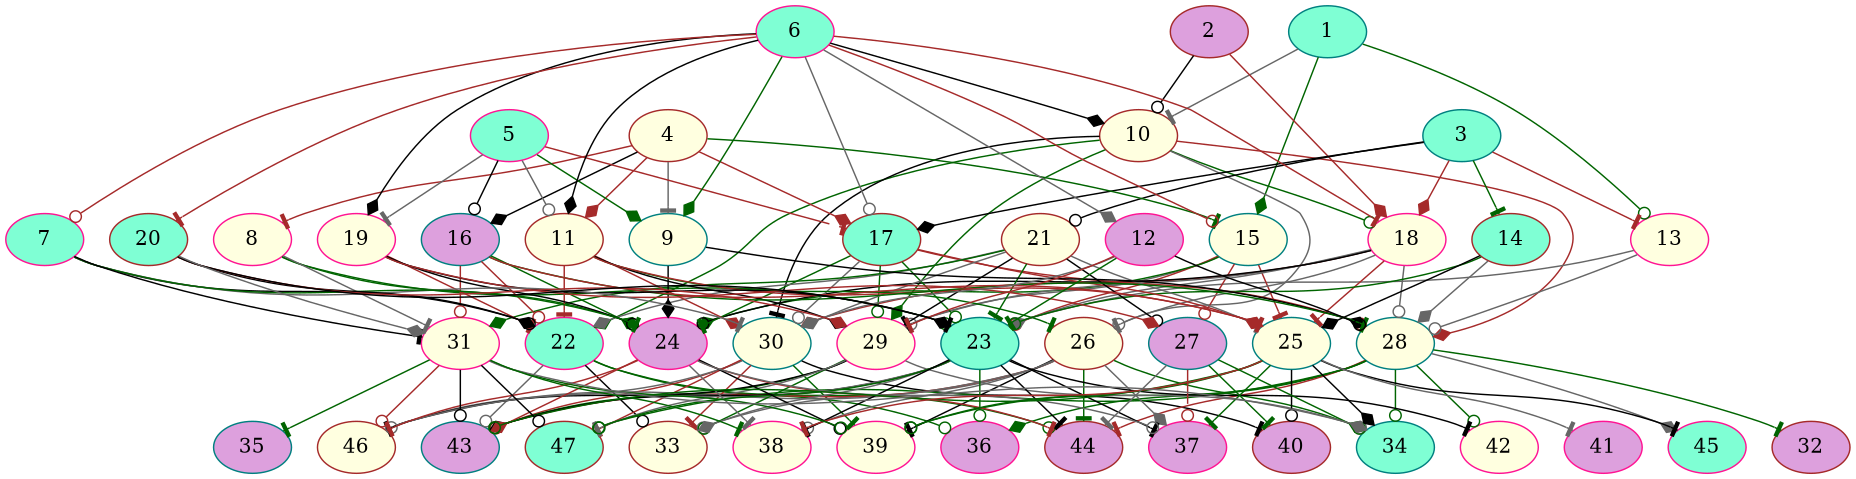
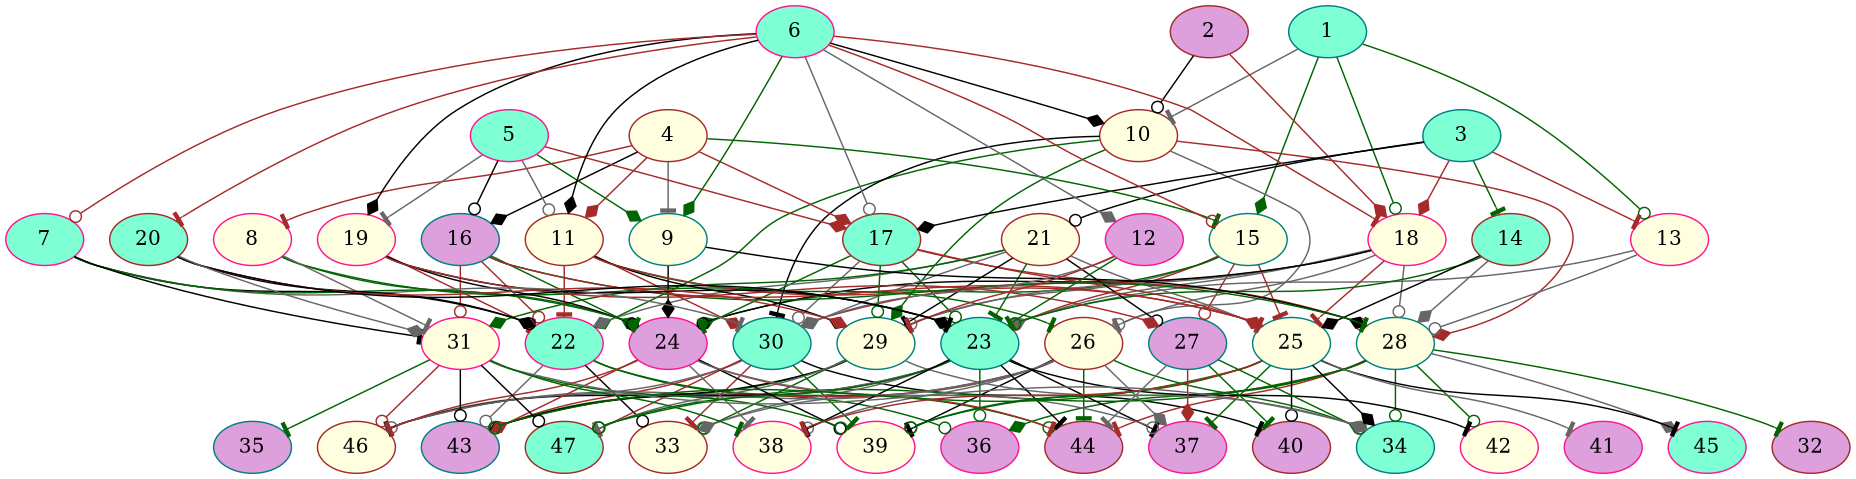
edge "5" -> "17": arrowhead tee -> diamond
edge "10" -> "18": now "1" -> "18"
edge "12" -> "28": removed
node "30": fillcolor lightyellow -> aquamarine
node "29": color deeppink -> teal
edge "27" -> "37": arrowhead odot -> diamond
